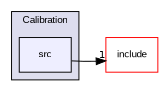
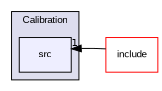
edge "src" -> "include": reversed
